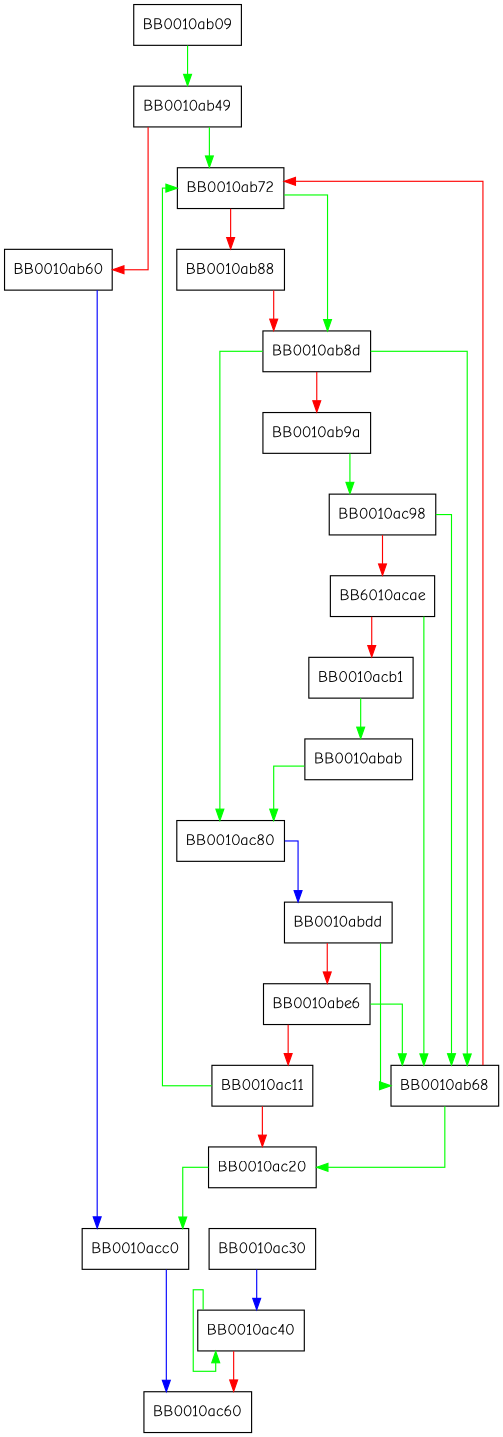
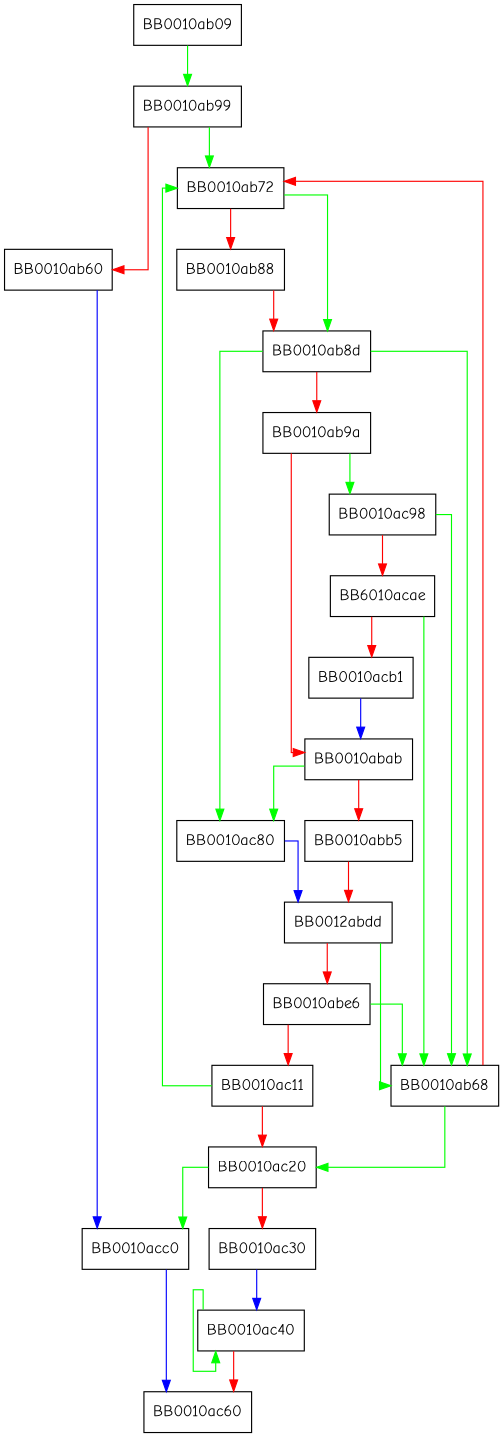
node "BB0010ab49": label "BB0010ab49" -> "BB0010ab99"
edge "BB0010ab9a" -> "BB0010abab": added
edge "BB0010acb1" -> "BB0010abab": color green -> blue
node "BB0010abb5": added
node "BB0010abdd": label "BB0010abdd" -> "BB0012abdd"
edge "BB0010ac20" -> "BB0010ac30": added
